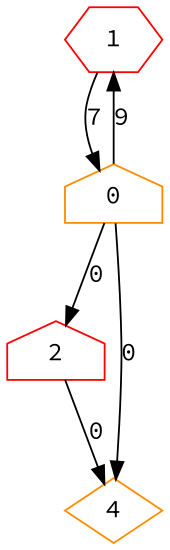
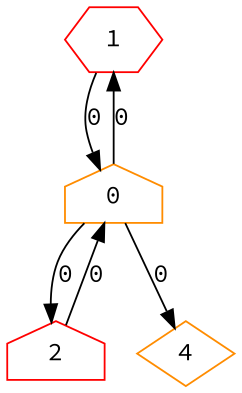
edge "1" -> "0": label "7" -> "0"
edge "0" -> "1": label "9" -> "0"
edge "2" -> "4": now "2" -> "0"
